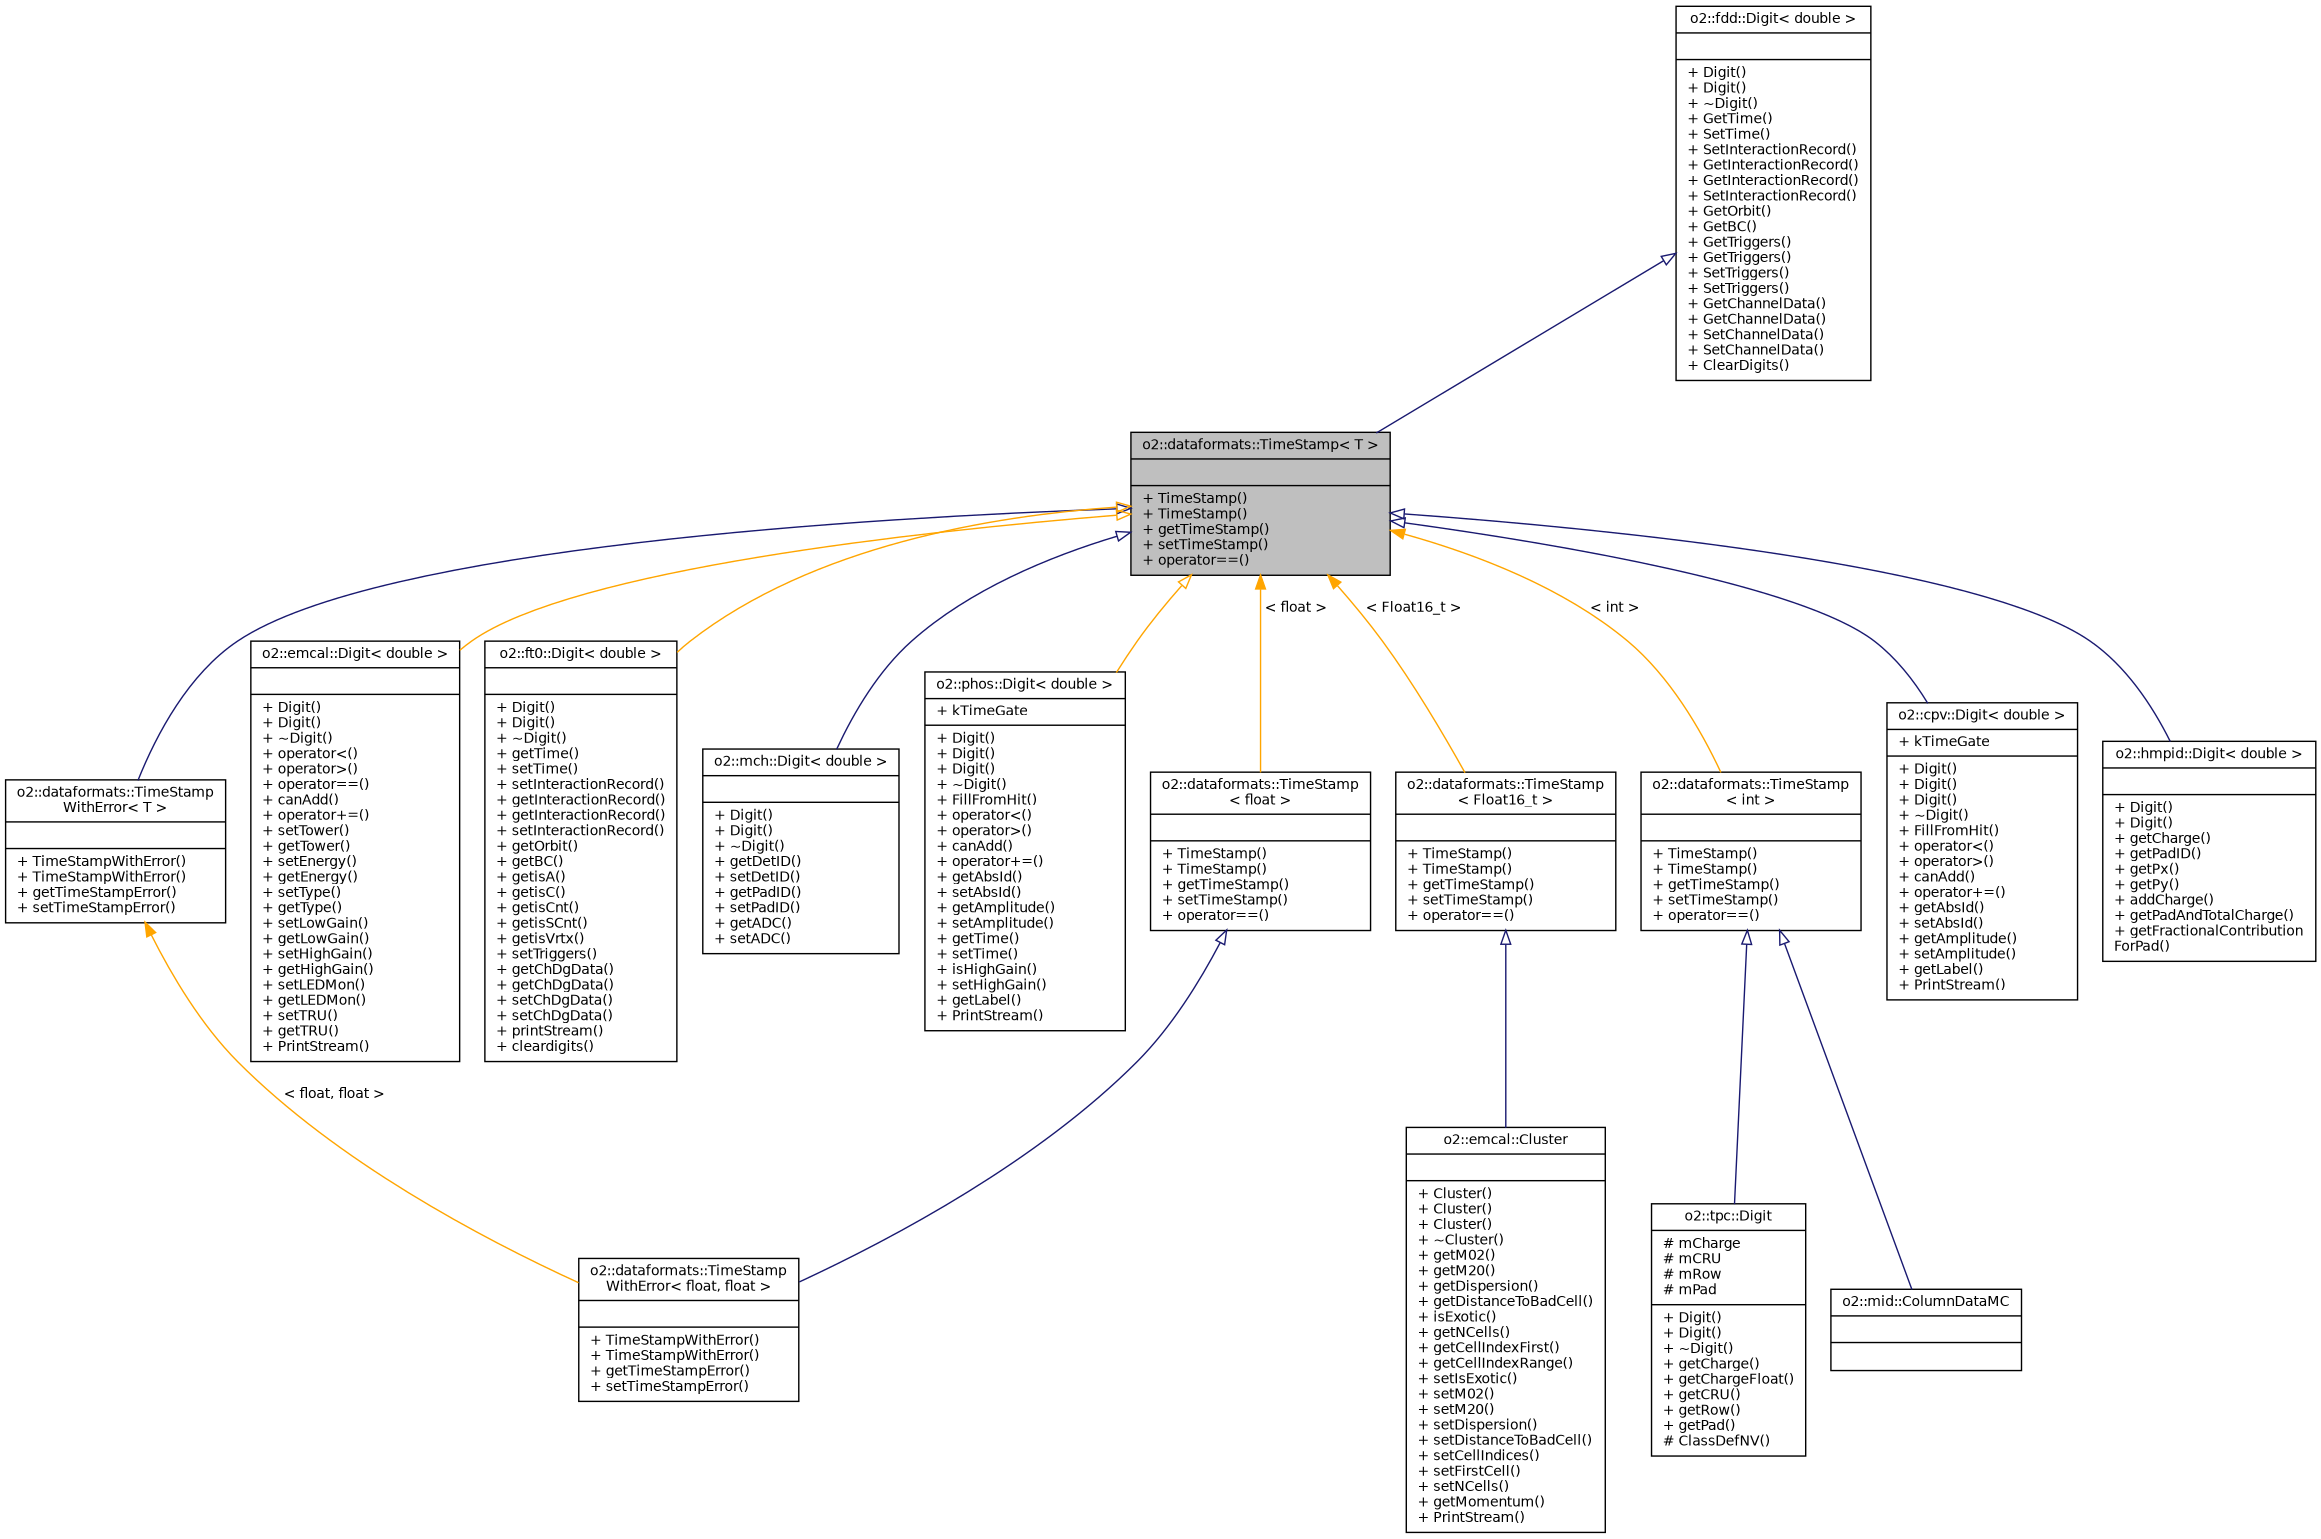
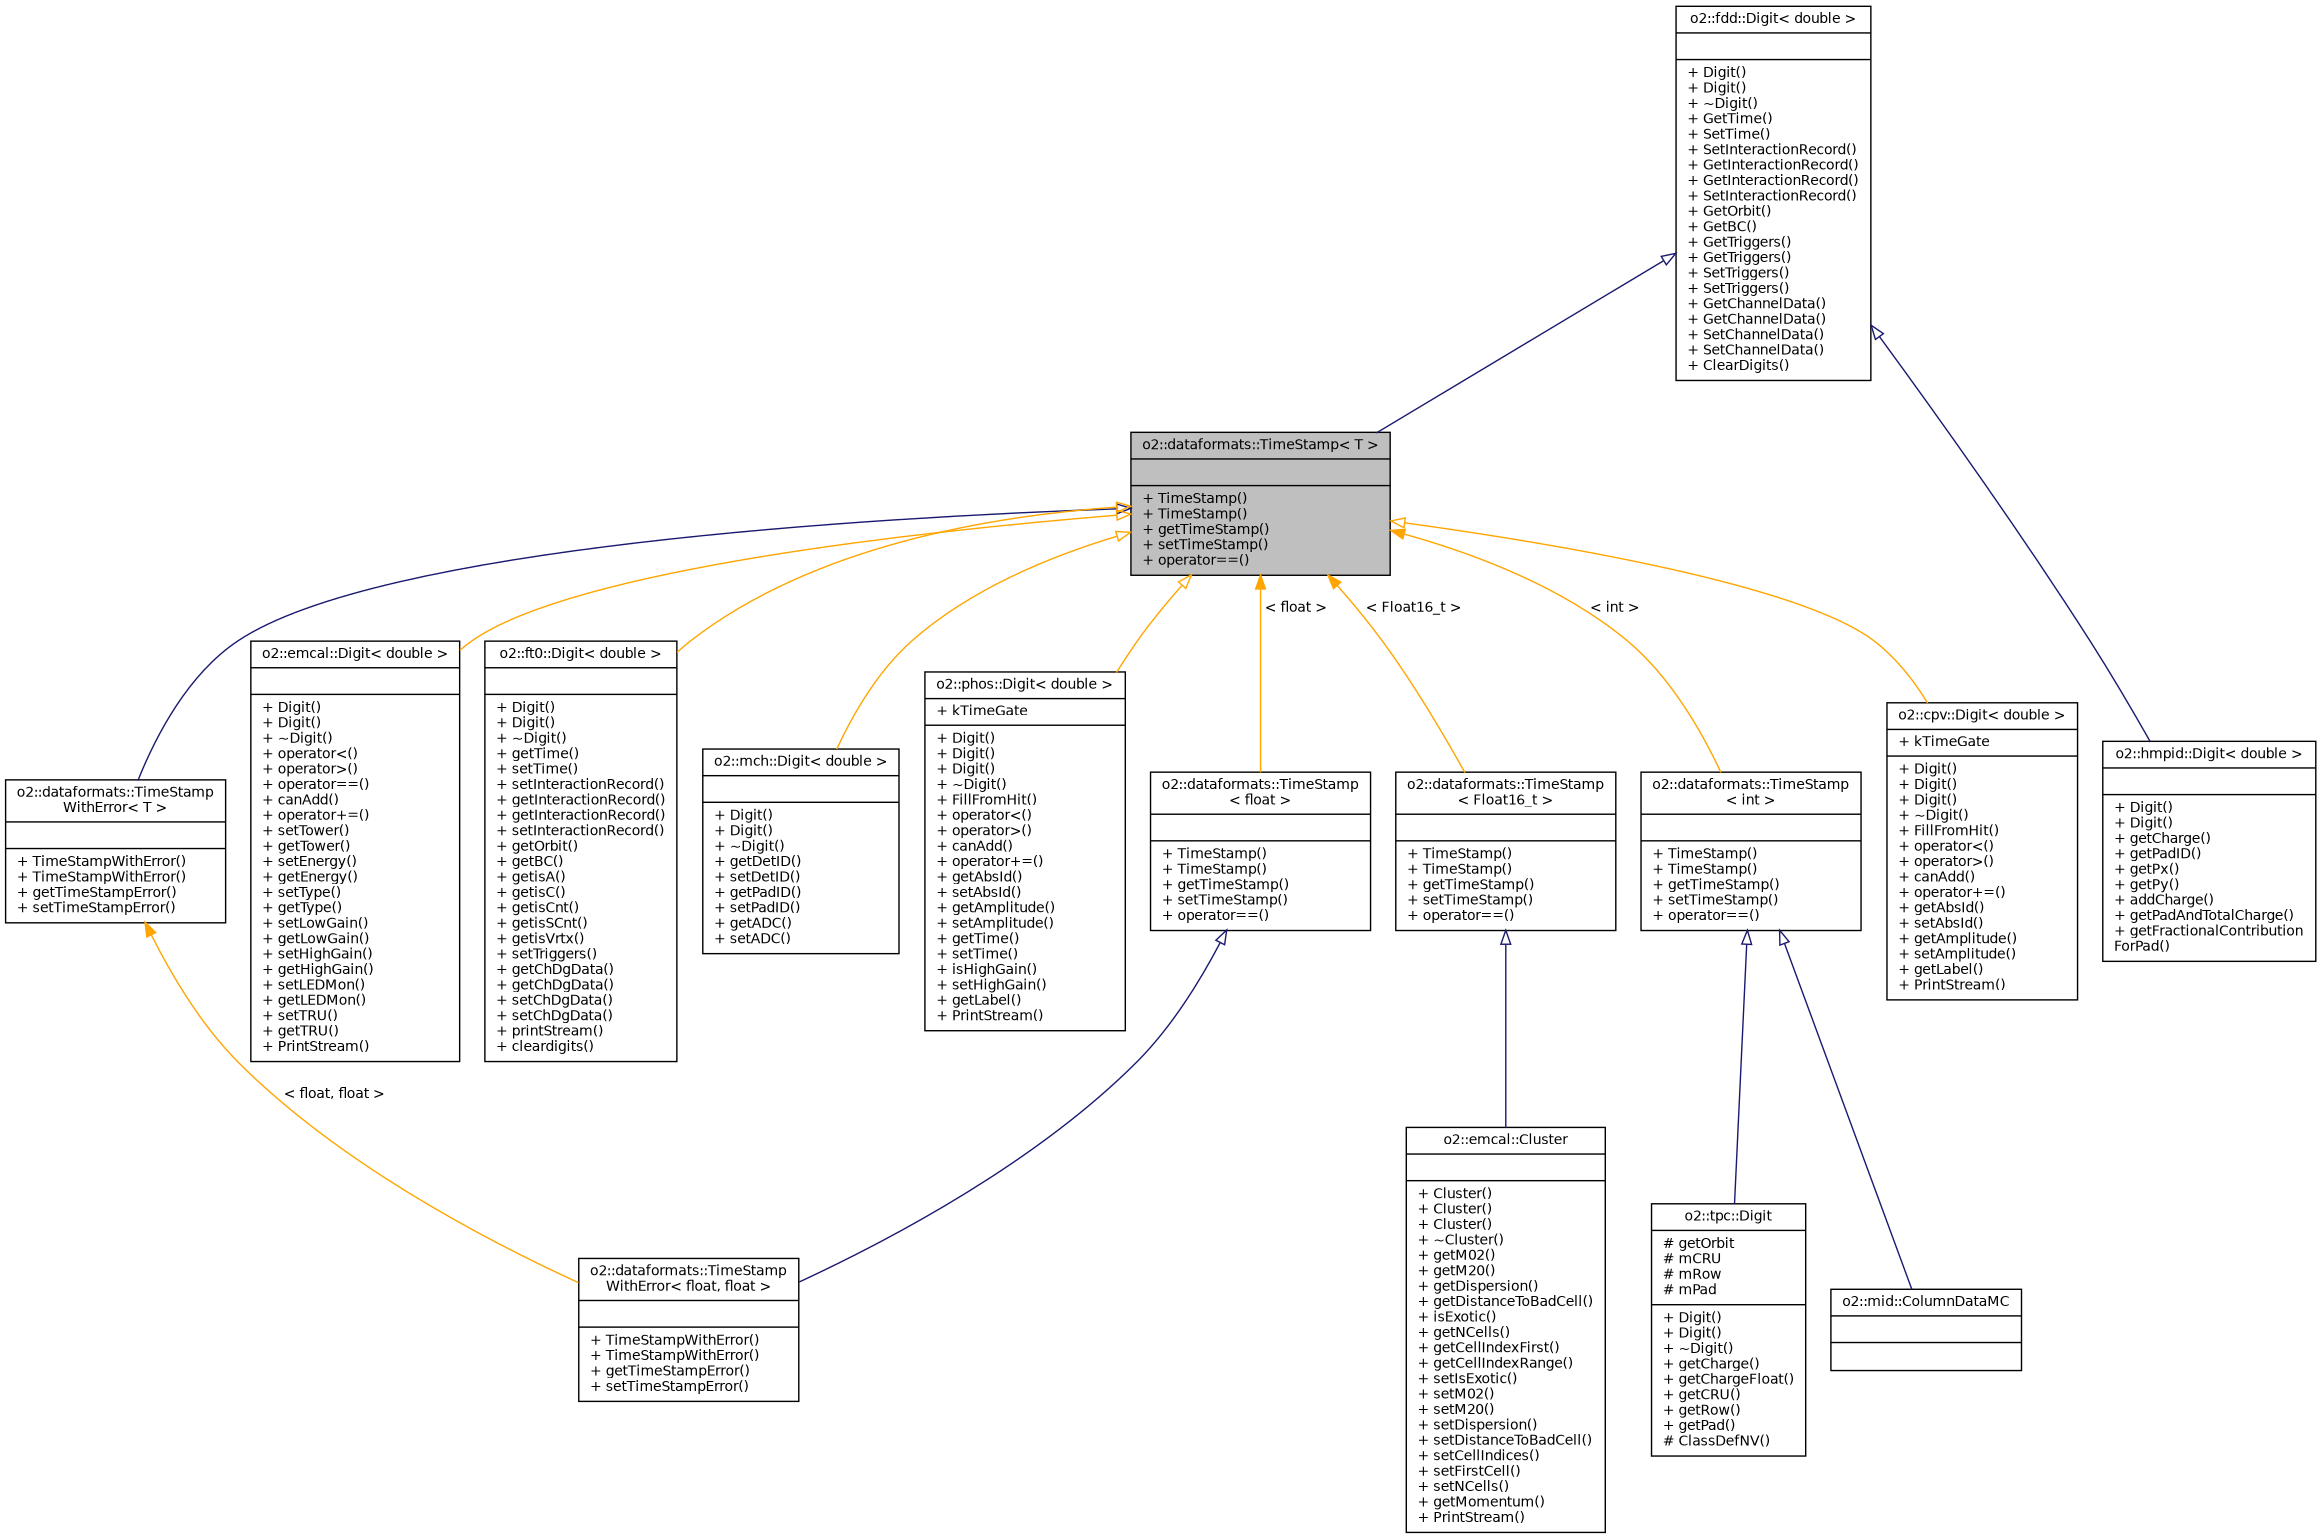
edge "o2::hmpid::Digit< double >" -> "o2::dataformats::TimeStamp< T >": now "o2::hmpid::Digit< double >" -> "o2::fdd::Digit< double >"
edge "o2::cpv::Digit< double >" -> "o2::dataformats::TimeStamp< T >": color midnightblue -> orange
edge "o2::mch::Digit< double >" -> "o2::dataformats::TimeStamp< T >": color midnightblue -> orange
node "o2::tpc::Digit": text "# mCharge" -> "# getOrbit"
